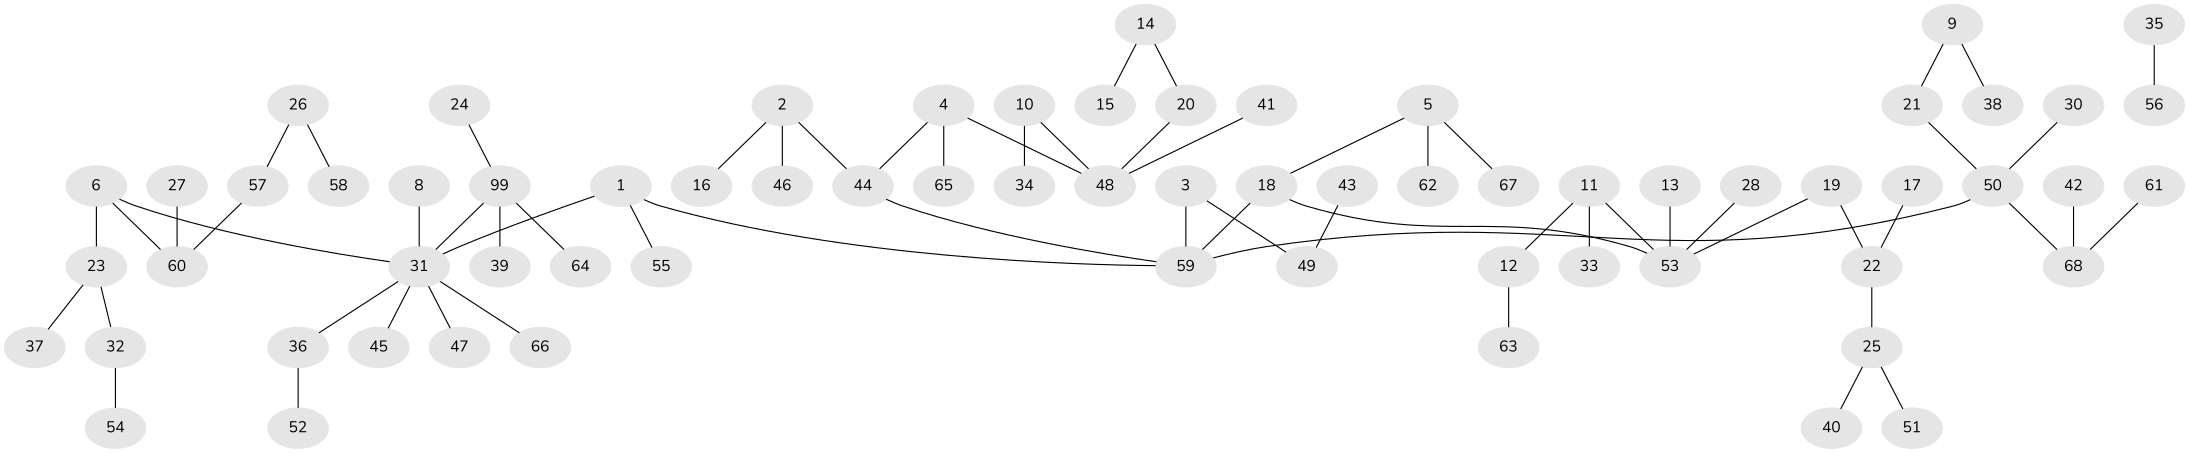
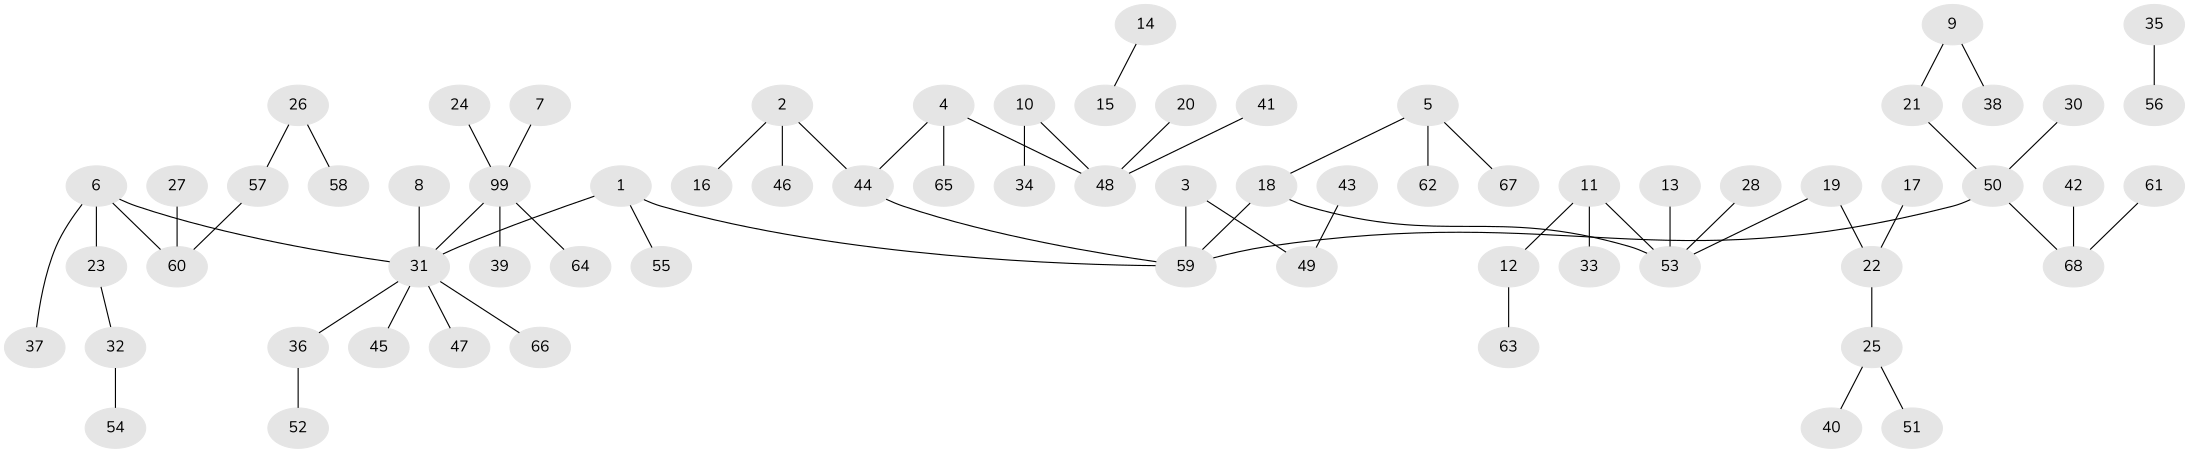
edge "14" -- "20": removed
node "7": added
edge "23" -- "37": now "6" -- "37"
